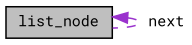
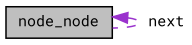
node "list_node": label "list_node" -> "node_node"
